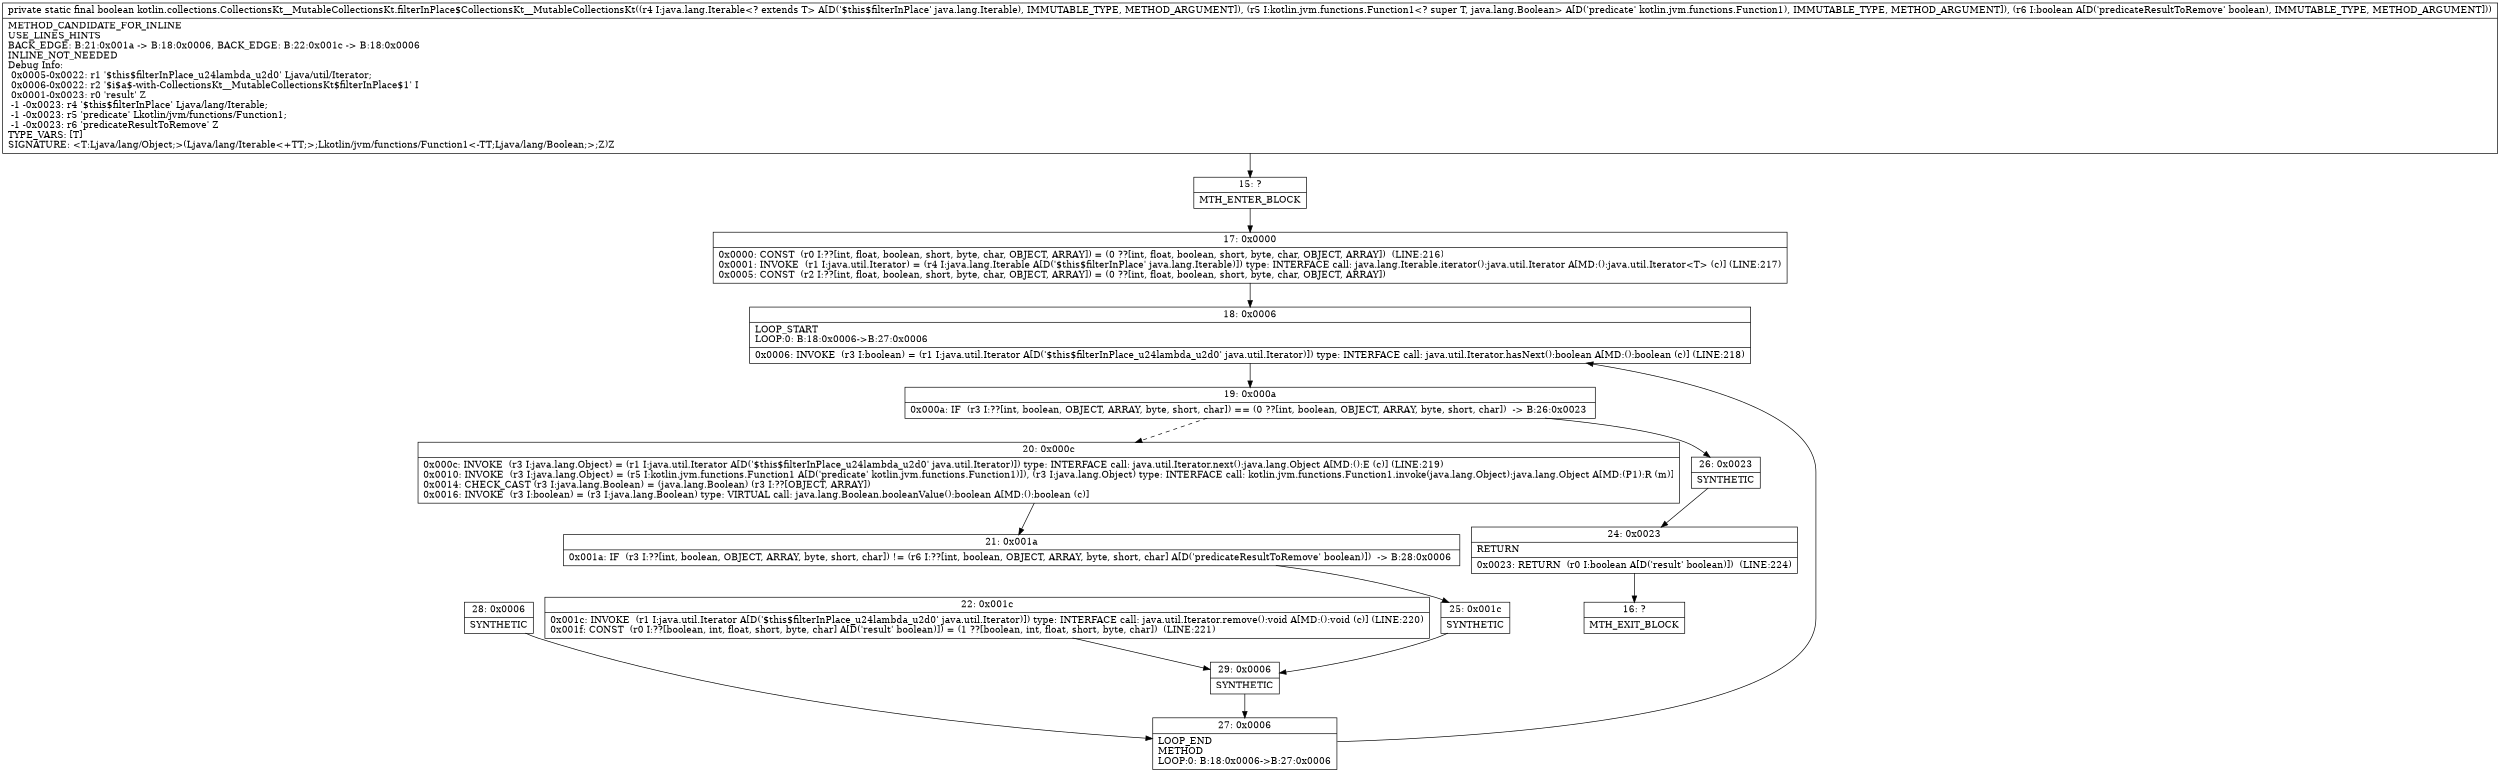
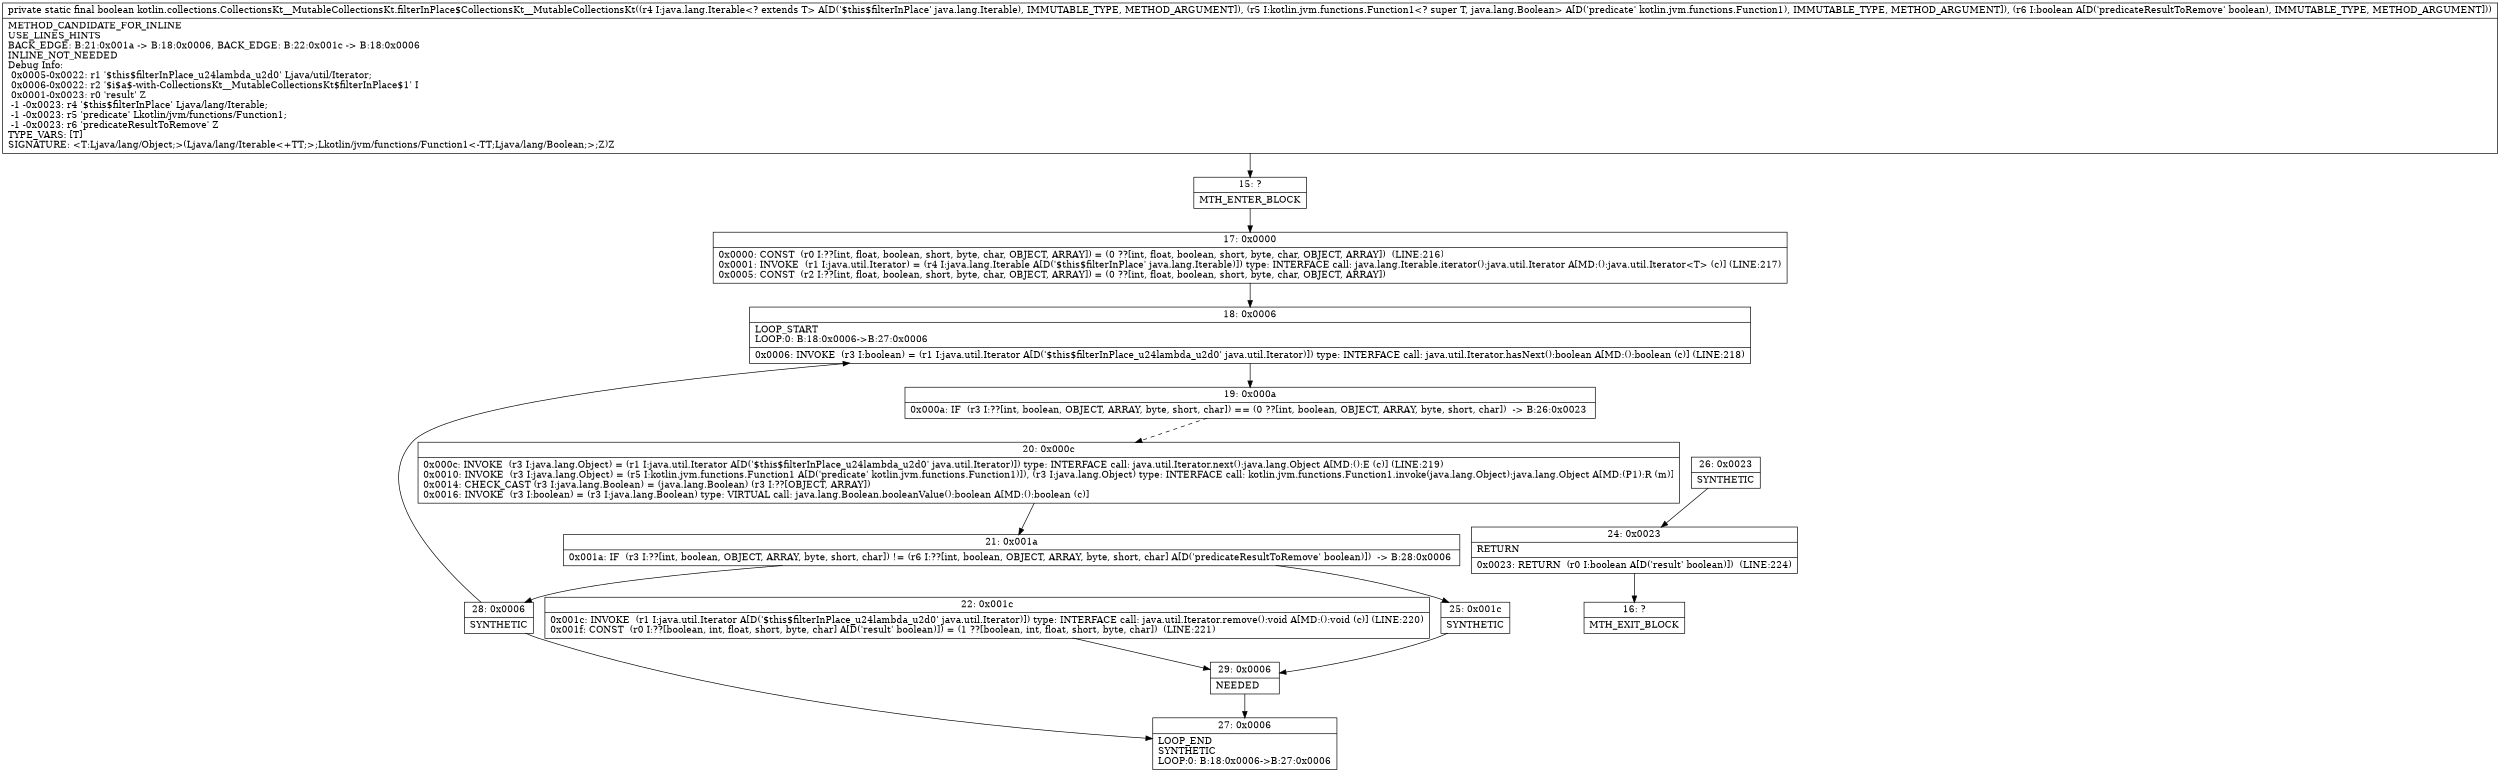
edge "19: 0x000a" -> "26: 0x0023": removed
edge "21: 0x001a" -> "28: 0x0006": added
edge "27: 0x0006" -> "18: 0x0006": now "28: 0x0006" -> "18: 0x0006"
node "29: 0x0006": text "SYNTHETIC" -> "NEEDED"
node "27: 0x0006": text "METHOD" -> "SYNTHETIC"
